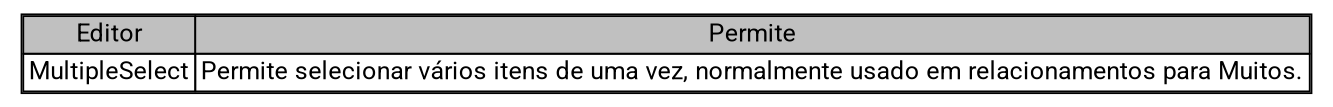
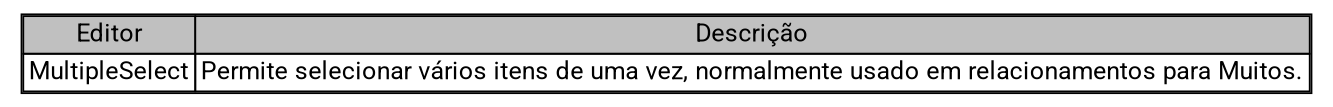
node "Editor": text "Permite" -> "Descrição"
